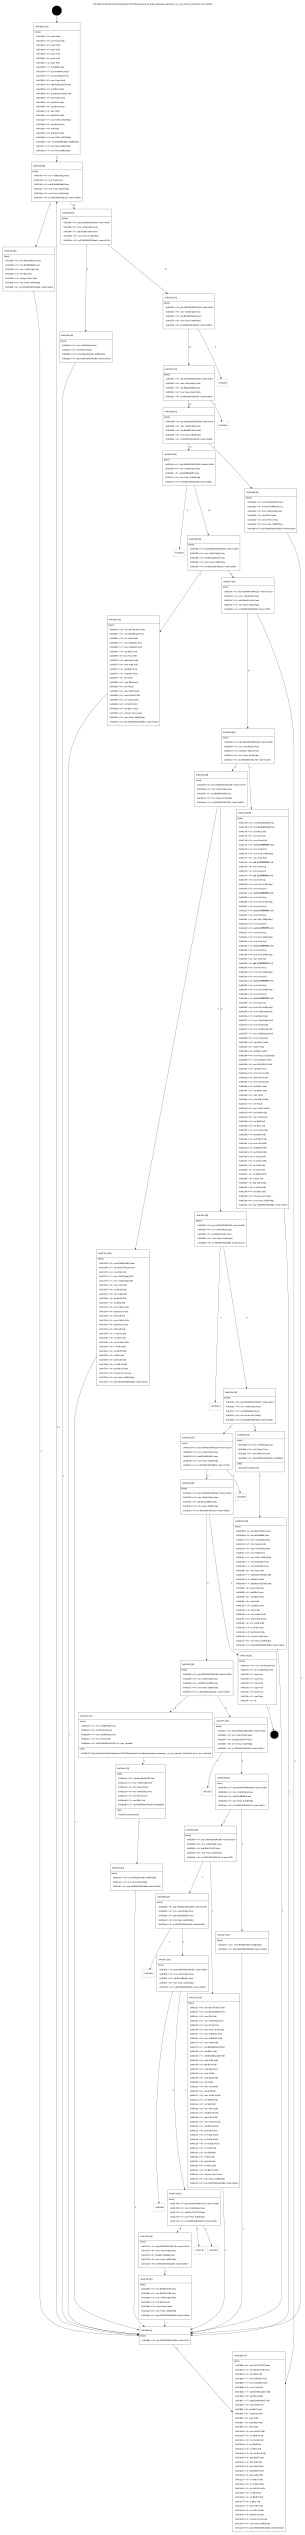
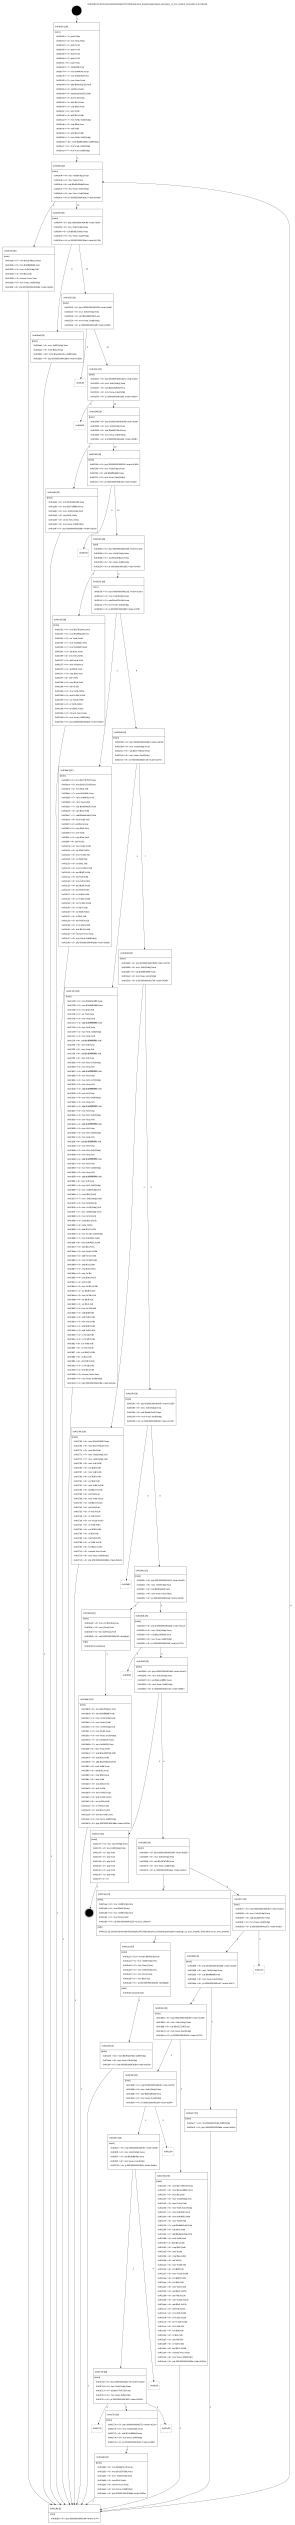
edge "0x401d8a [5]" -> "0x401bbf [147]": reversed
